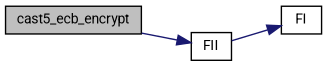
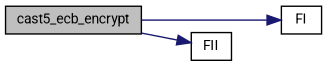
edge "FII" -> "FI": now "cast5_ecb_encrypt" -> "FI"
